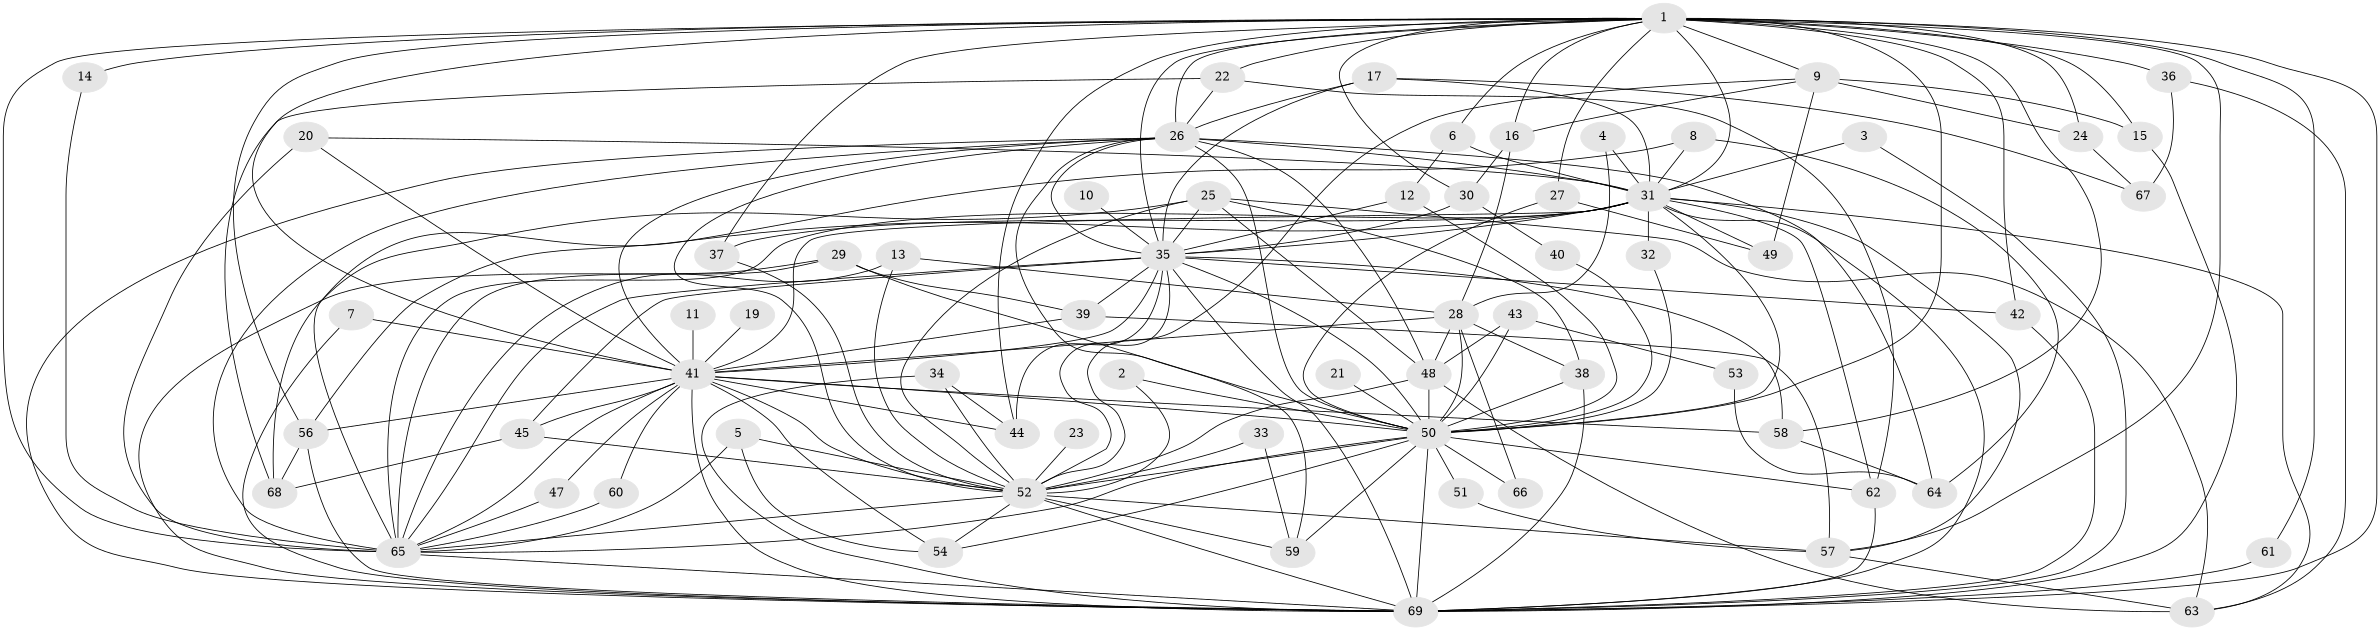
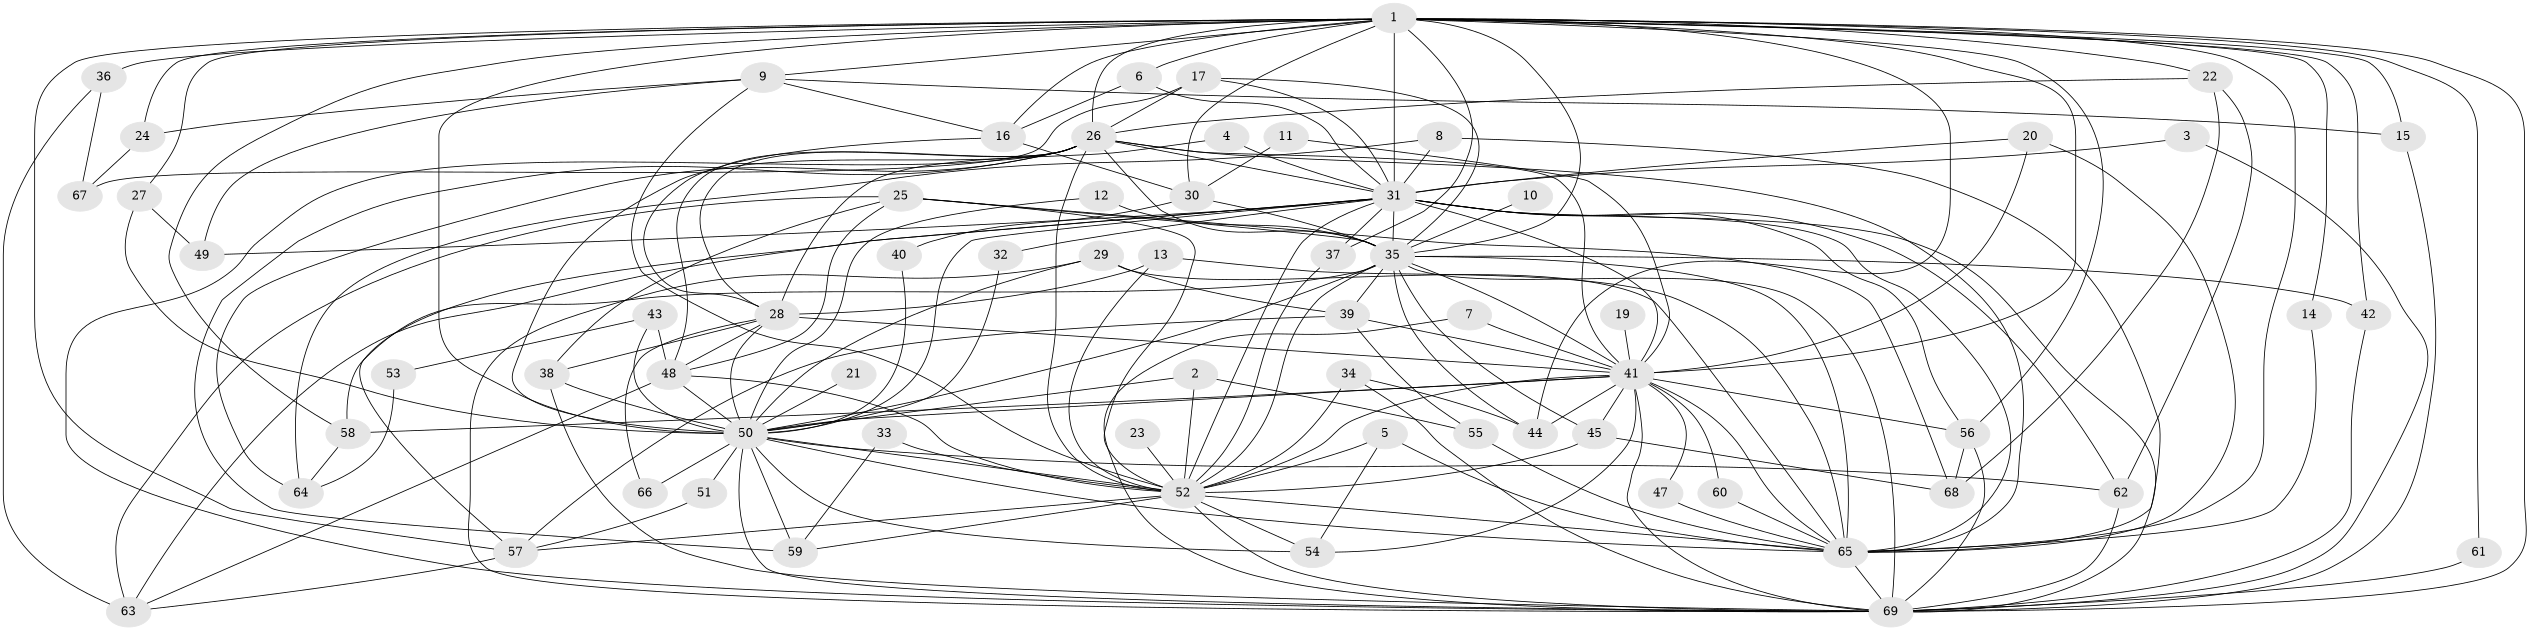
edge "6" -- "12": now "6" -- "16"
edge "11" -- "30": added
edge "26" -- "28": added
edge "31" -- "52": added
node "55": added
